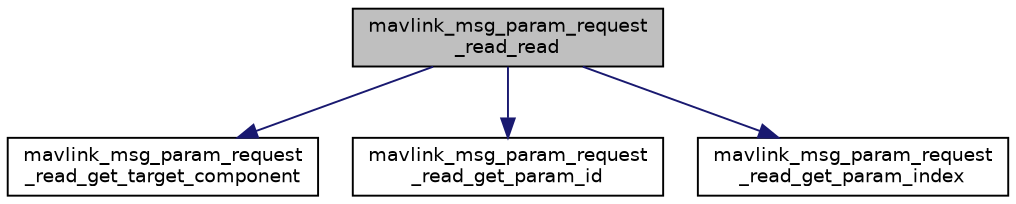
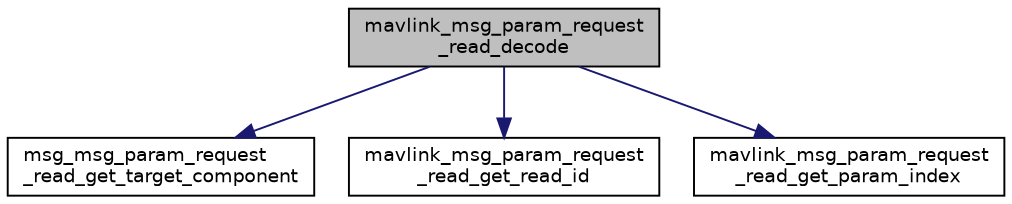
node "mavlink_msg_param_request _read_read": label "mavlink_msg_param_request _read_read" -> "mavlink_msg_param_request _read_decode"
node "mavlink_msg_param_request _read_get_target_component": label "mavlink_msg_param_request _read_get_target_component" -> "msg_msg_param_request _read_get_target_component"
node "mavlink_msg_param_request _read_get_param_id": label "mavlink_msg_param_request _read_get_param_id" -> "mavlink_msg_param_request _read_get_read_id"
